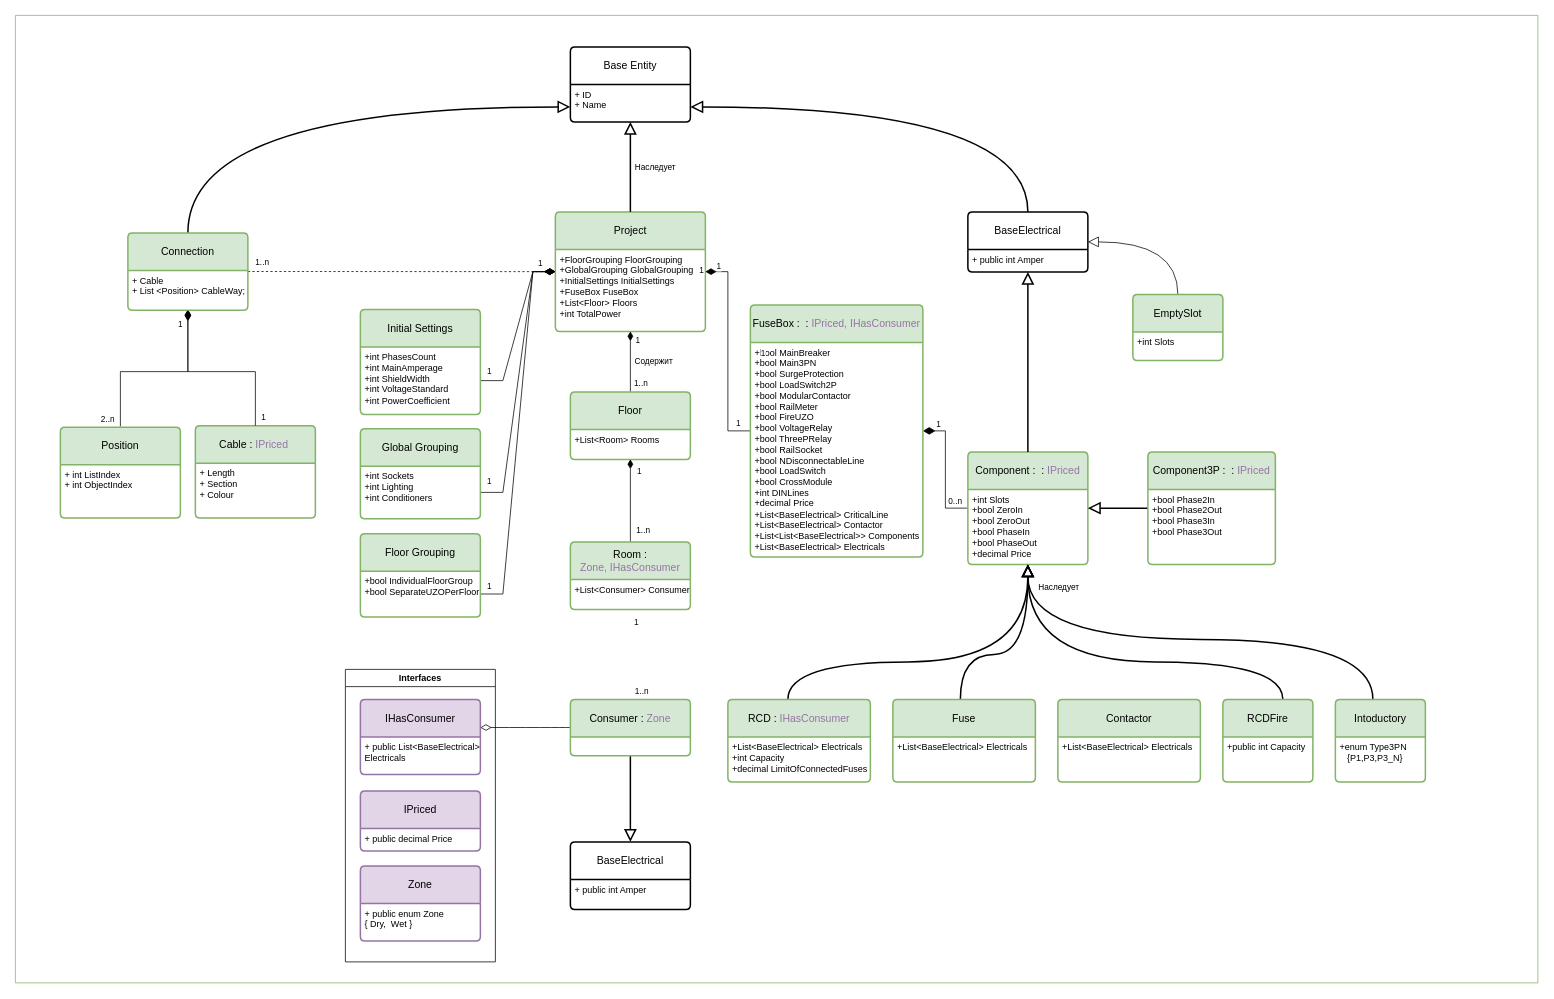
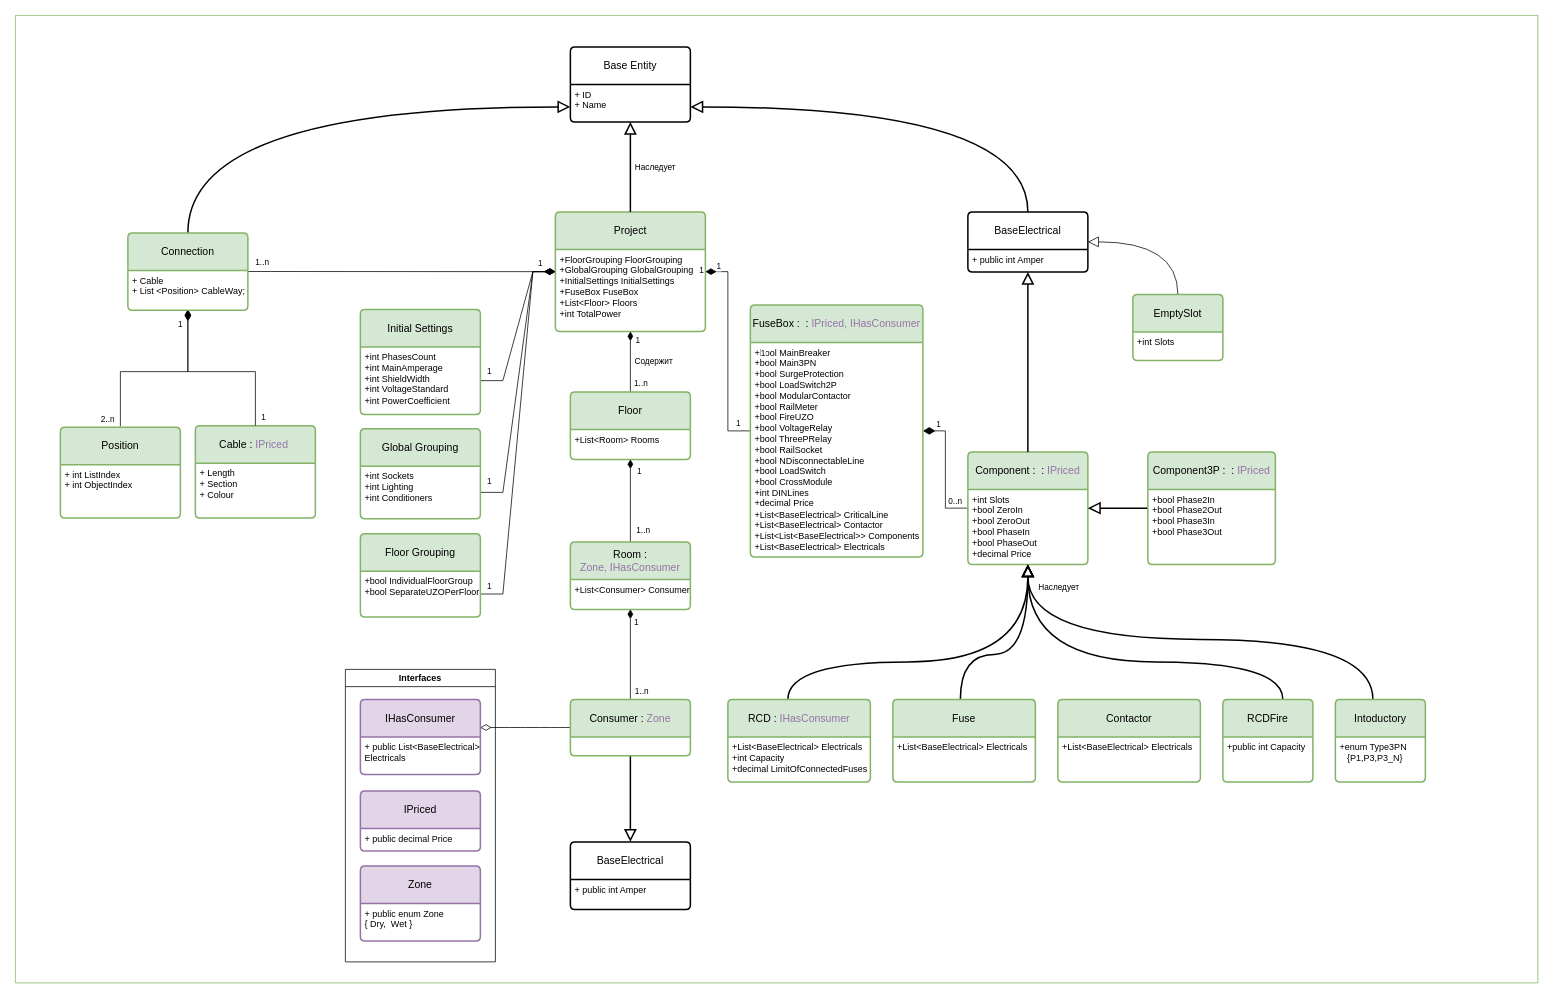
edge "Connection" -> "Project": style dashed -> solid
edge "Consumer : Zone" -> "Room : Zone, IHasConsumer": added
